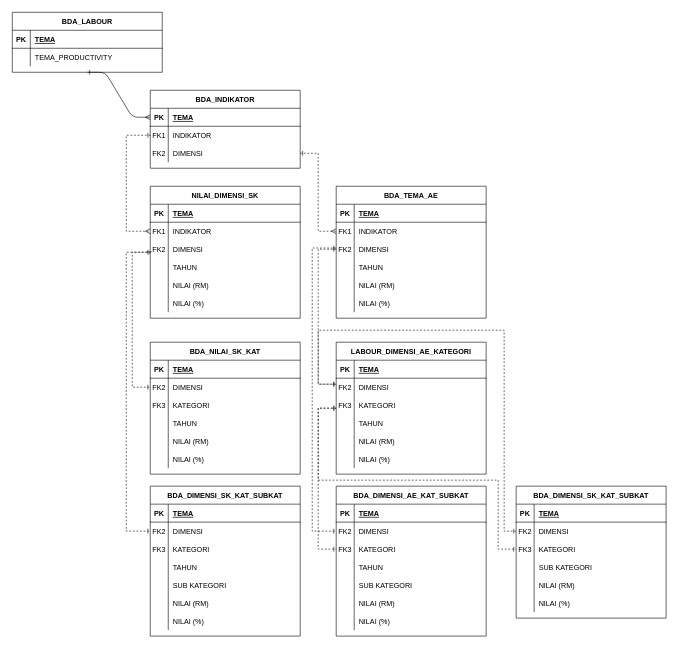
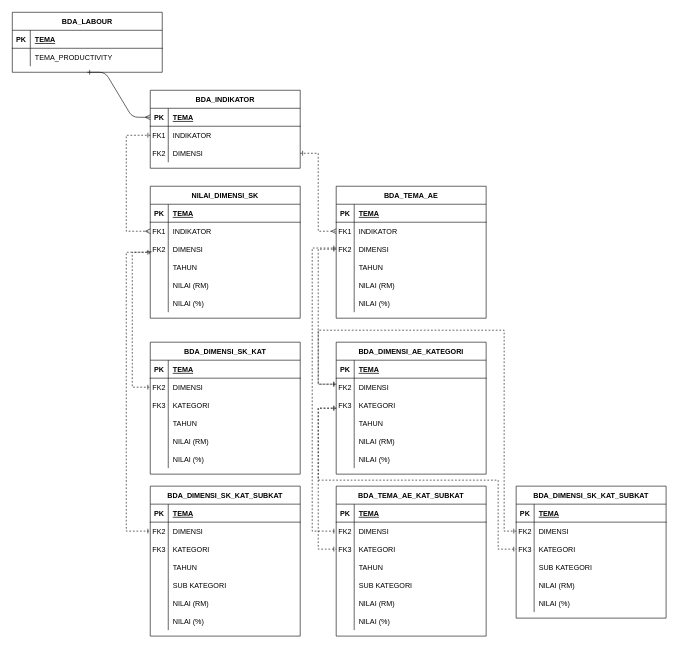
node "BDA_NILAI_SK_KAT": label "BDA_NILAI_SK_KAT" -> "BDA_DIMENSI_SK_KAT"
node "LABOUR_DIMENSI_AE_KATEGORI": label "LABOUR_DIMENSI_AE_KATEGORI" -> "BDA_DIMENSI_AE_KATEGORI"
node "BDA_DIMENSI_AE_KAT_SUBKAT": label "BDA_DIMENSI_AE_KAT_SUBKAT" -> "BDA_TEMA_AE_KAT_SUBKAT"
